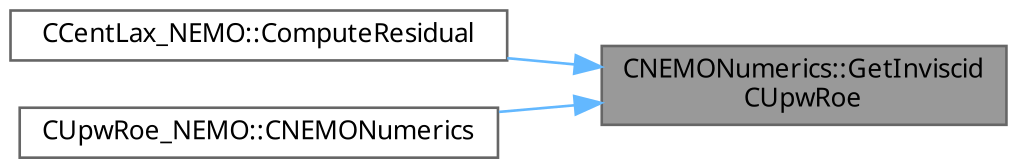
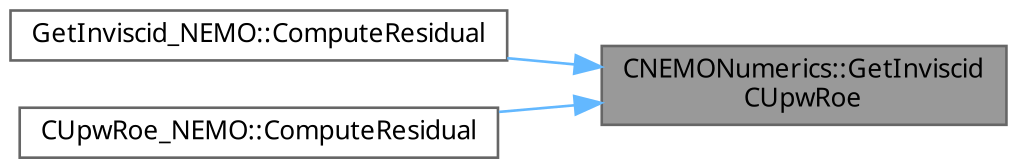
node "CCentLax_NEMO::ComputeResidual": label "CCentLax_NEMO::ComputeResidual" -> "GetInviscid_NEMO::ComputeResidual"
node "CUpwRoe_NEMO::CNEMONumerics": label "CUpwRoe_NEMO::CNEMONumerics" -> "CUpwRoe_NEMO::ComputeResidual"
